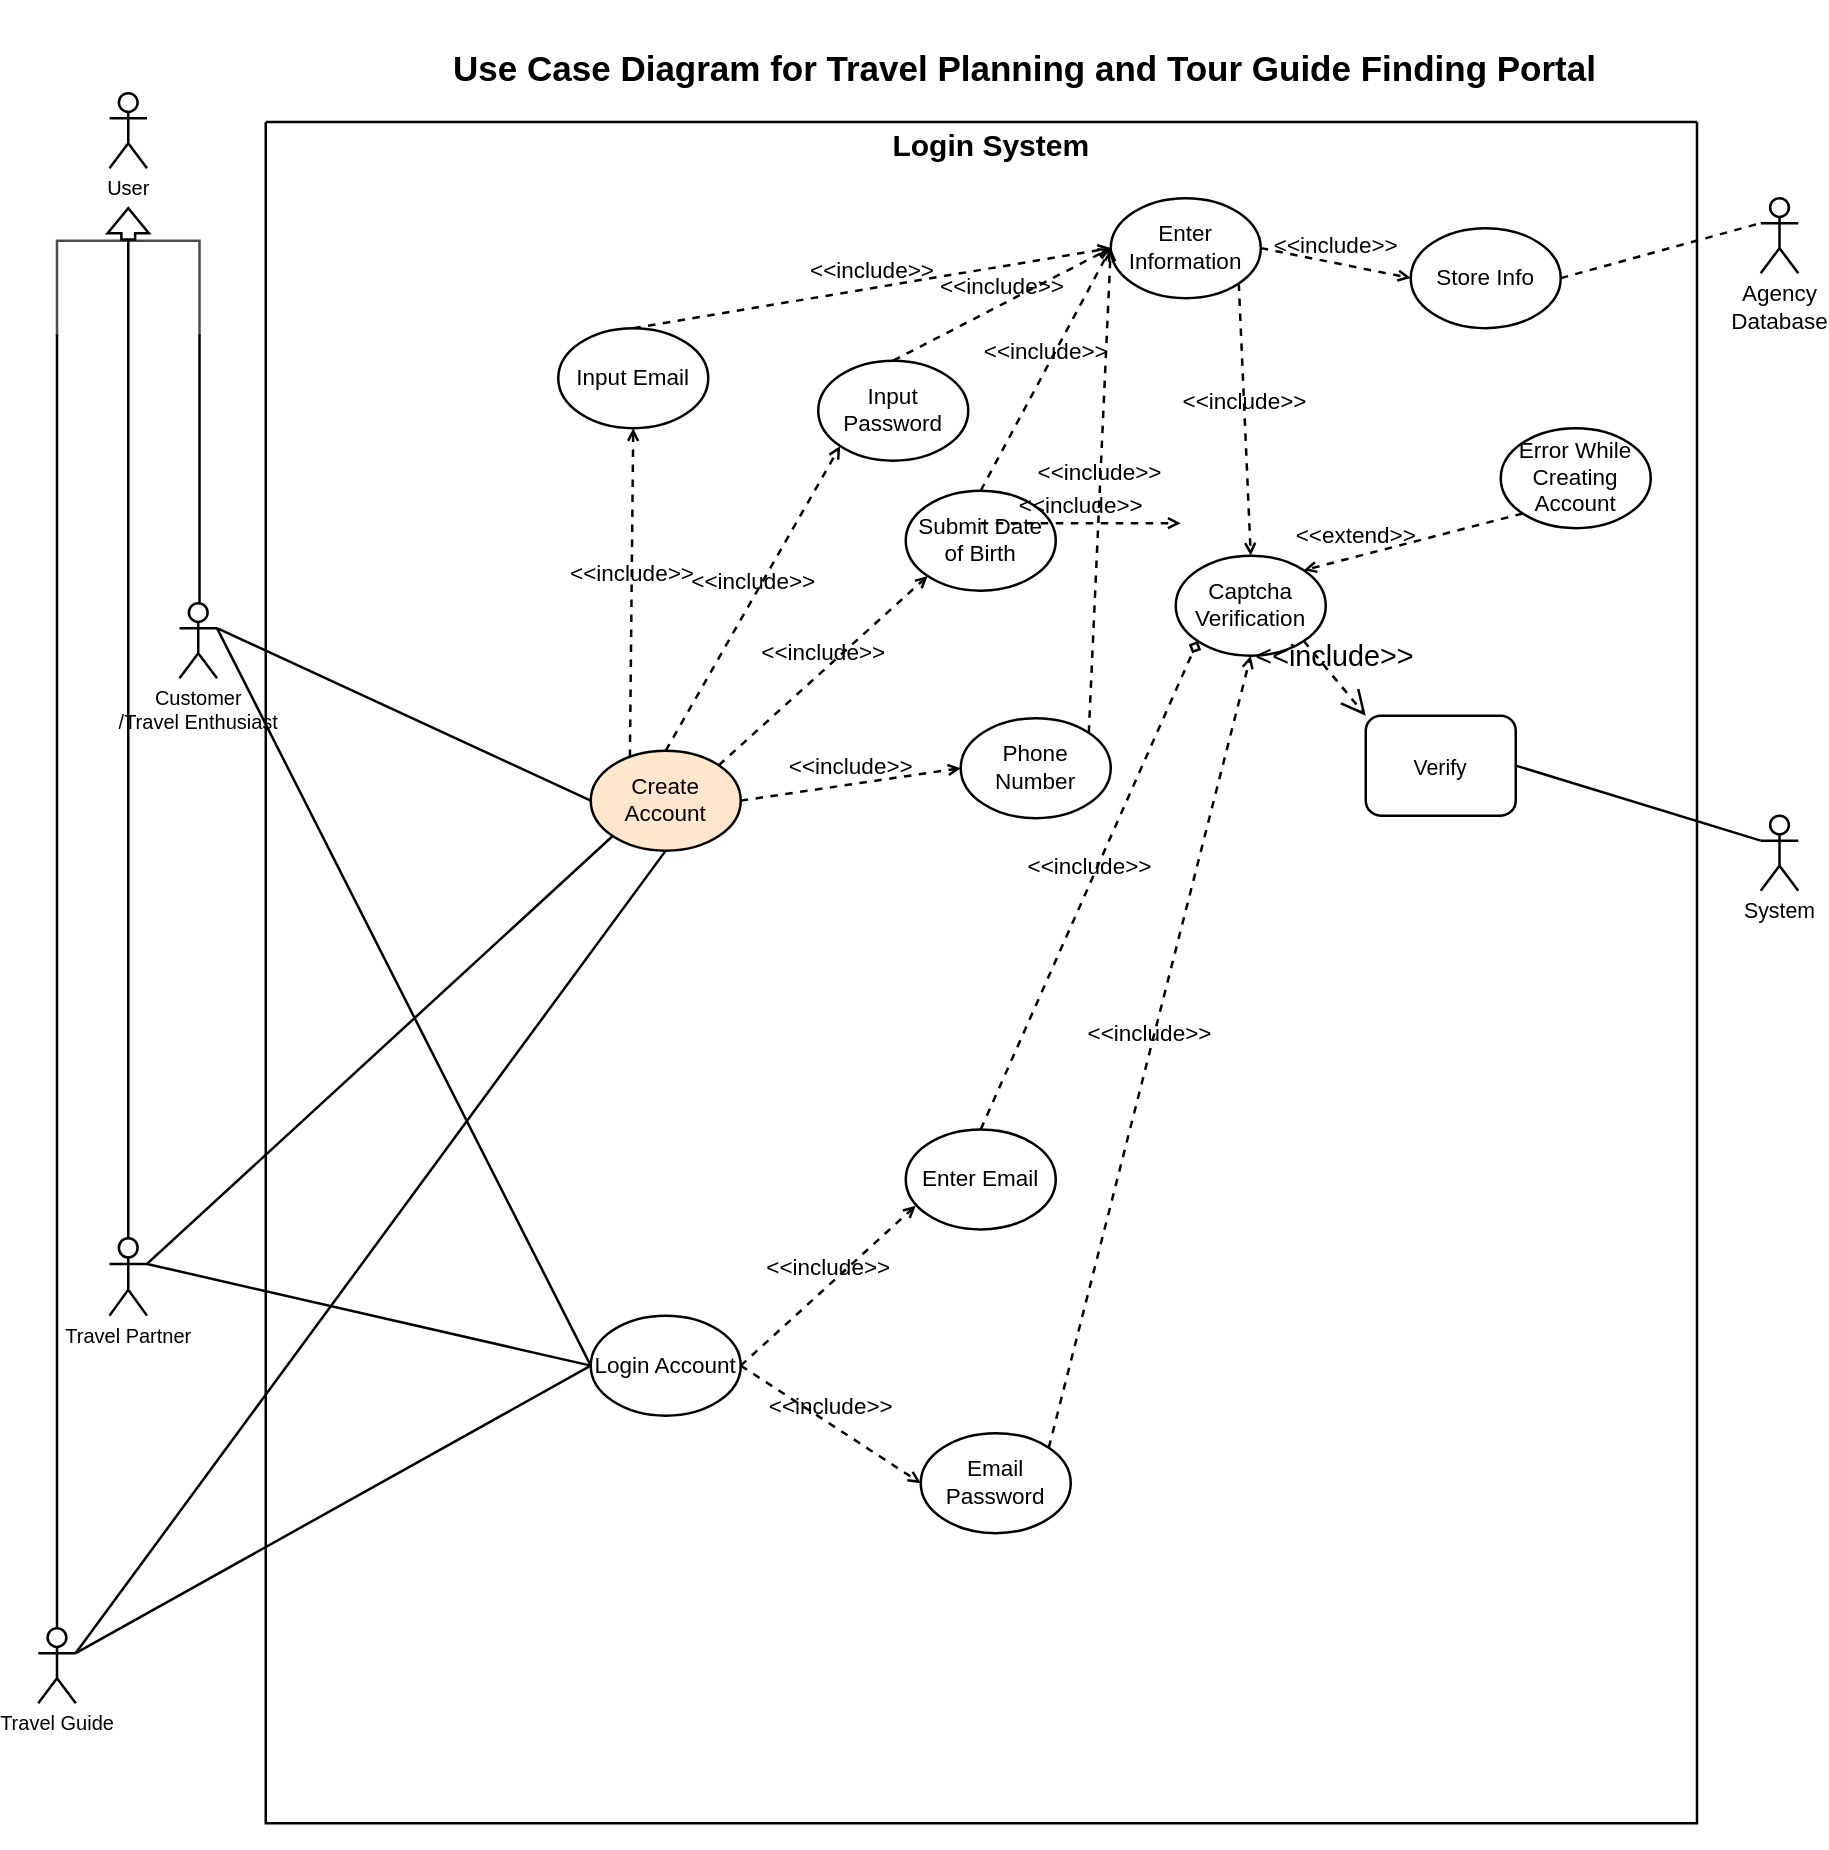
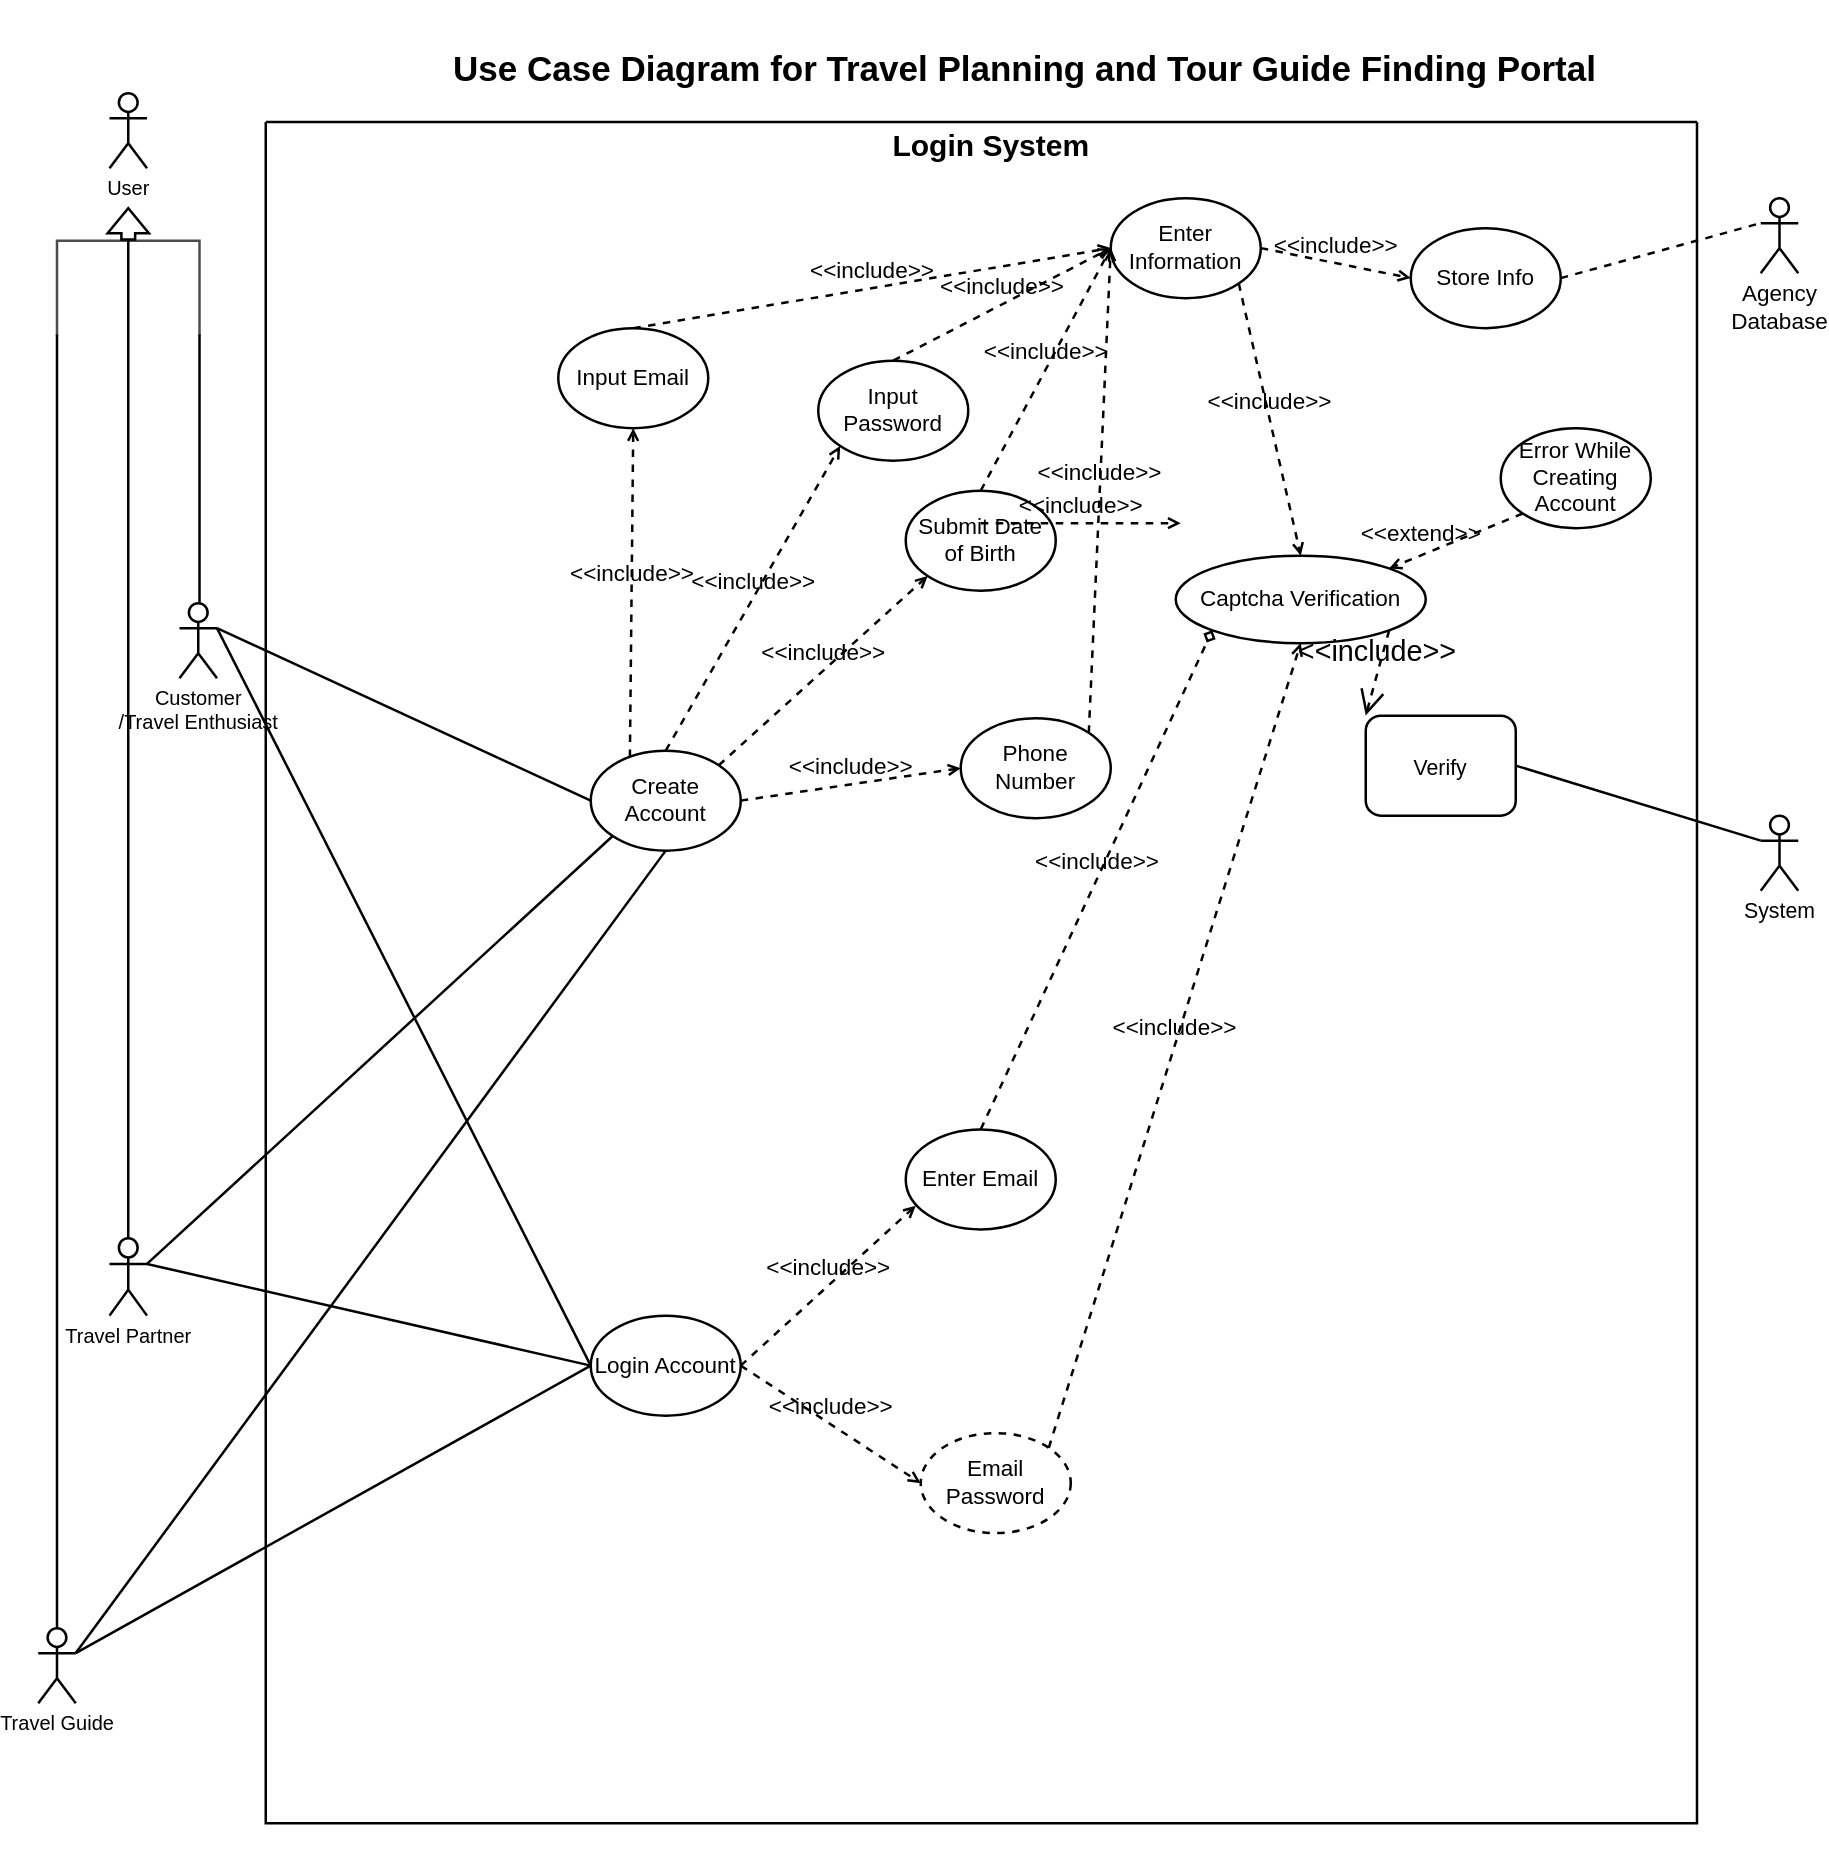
node "Captcha Verification": size 150x100 -> 250x88
node "Create Account": fillcolor #ffe6cc -> #ffffff
node "Email Password": style solid -> dashed
